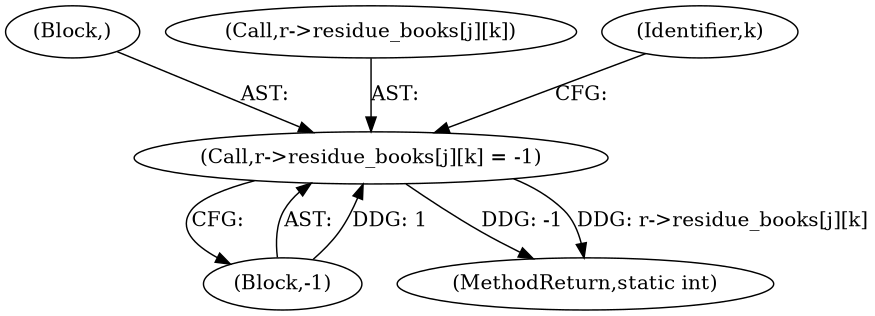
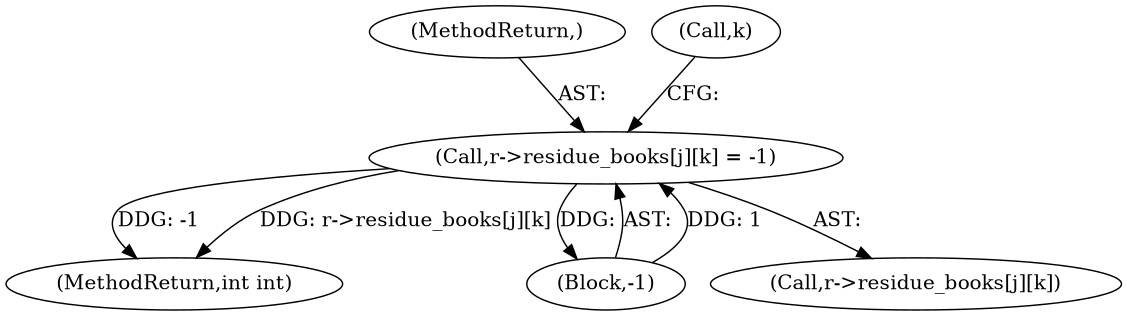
node "(Block,)": label "(Block,)" -> "(MethodReturn,)"
node "(Identifier,k)": label "(Identifier,k)" -> "(Call,k)"
edge "(Call,r->residue_books[j][k])" -> "(Call,r->residue_books[j][k] = -1)": reversed
edge "(Call,r->residue_books[j][k] = -1)" -> "(Block,-1)": label "CFG: " -> "DDG: "
node "(MethodReturn,static int)": label "(MethodReturn,static int)" -> "(MethodReturn,int int)"
